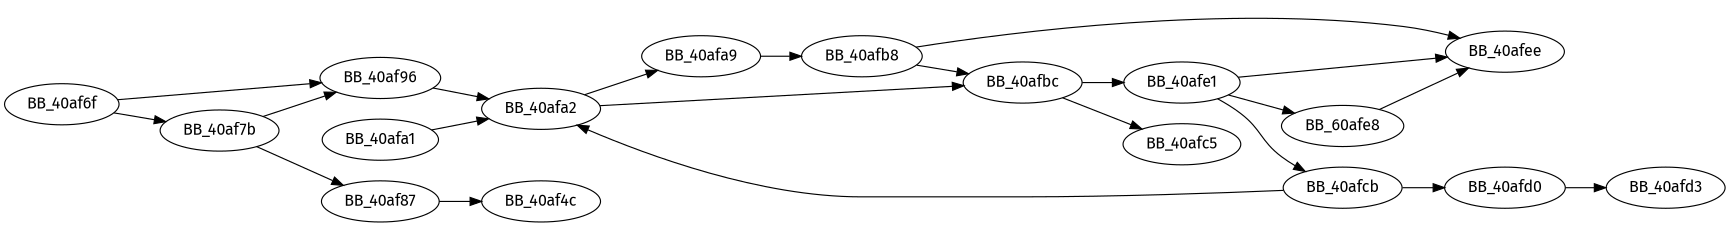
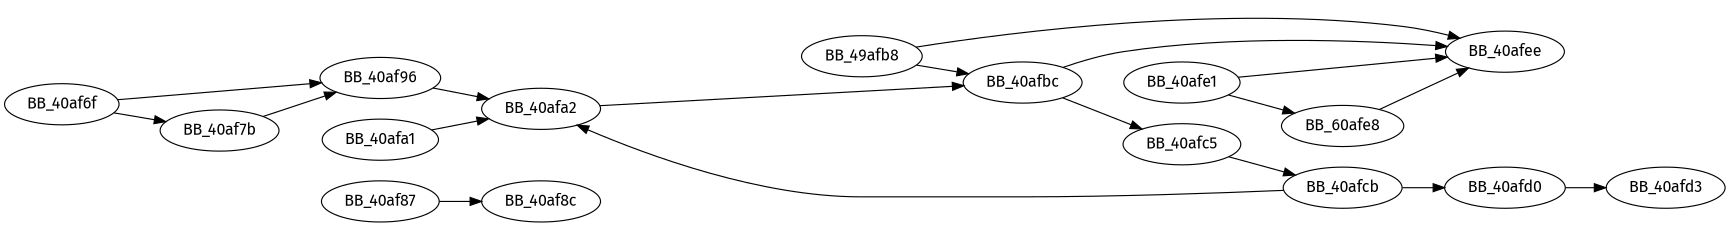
node "BB_40afa9": removed
node "BB_40afb8": label "BB_40afb8" -> "BB_49afb8"
edge "BB_40afbc" -> "BB_40afe1": now "BB_40afbc" -> "BB_40afee"
edge "BB_40afe1" -> "BB_40afcb": now "BB_40afc5" -> "BB_40afcb"
edge "BB_40af7b" -> "BB_40af87": removed
node "BB_40af4c": label "BB_40af4c" -> "BB_40af8c"
